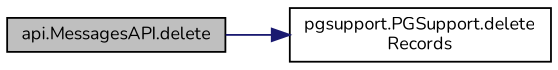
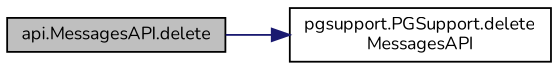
node "pgsupport.PGSupport.delete Records": label "pgsupport.PGSupport.delete Records" -> "pgsupport.PGSupport.delete MessagesAPI"
